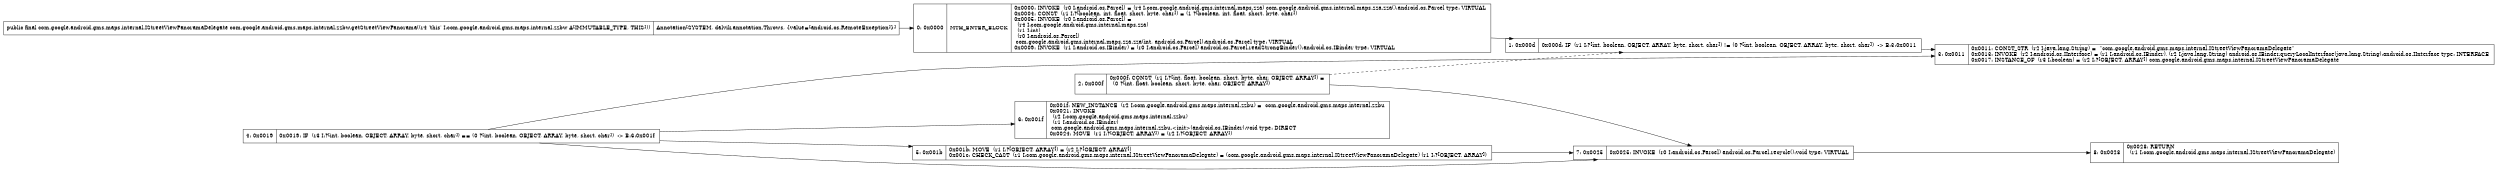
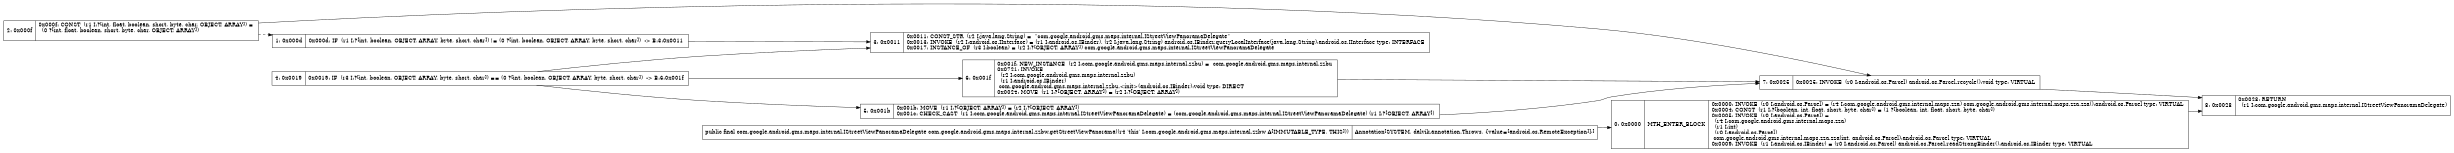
edge "0: 0x0000" -> "1: 0x000d": now "0: 0x0000" -> "8: 0x0028"
node "6: 0x001f": text "0x0021: INVOKE" -> "0x0721: INVOKE"
edge "4: 0x0019" -> "7: 0x0025": now "6: 0x001f" -> "7: 0x0025"
